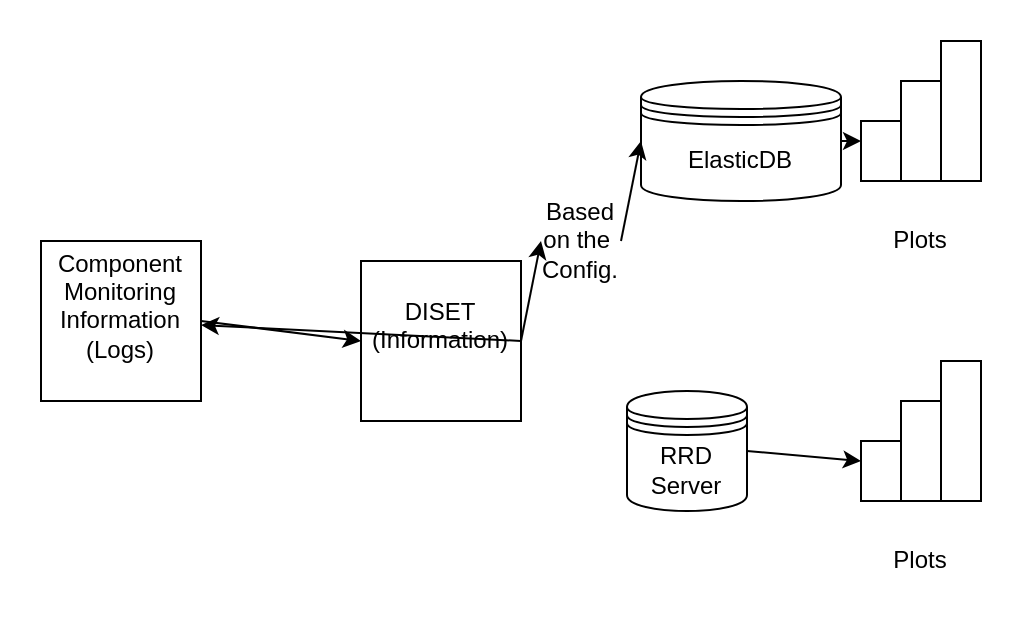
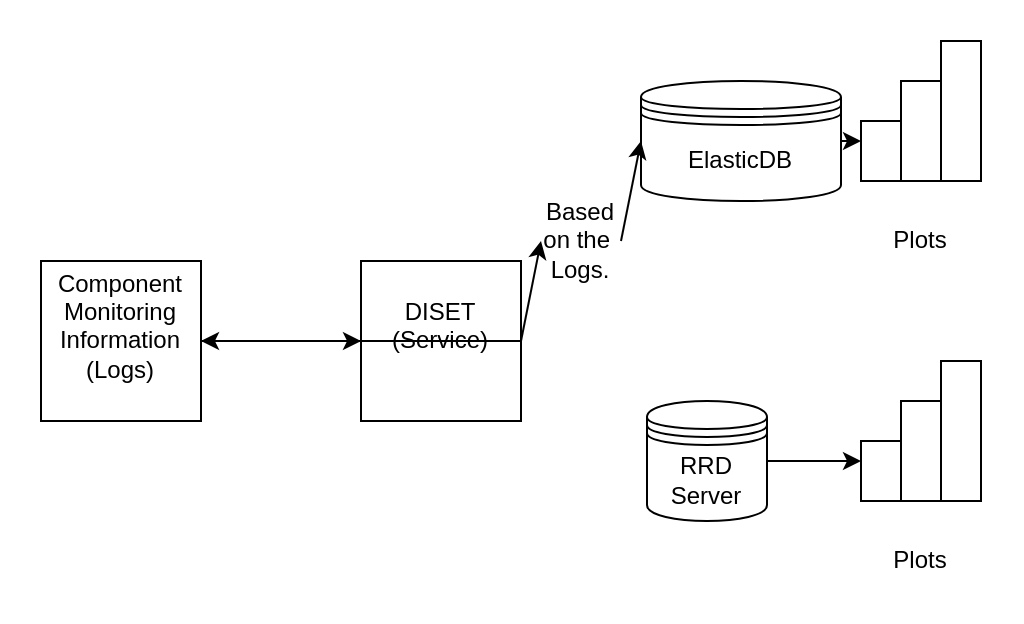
node "Based on the Config.": label "Based on the Config." -> "Based on the Logs."
node "Component Monitoring Information (Logs)": moved (121, 321) -> (121, 341)
node "DISET (Information)": label "DISET (Information)" -> "DISET (Service)"
node "RRD Server": moved (687, 451) -> (707, 461)
